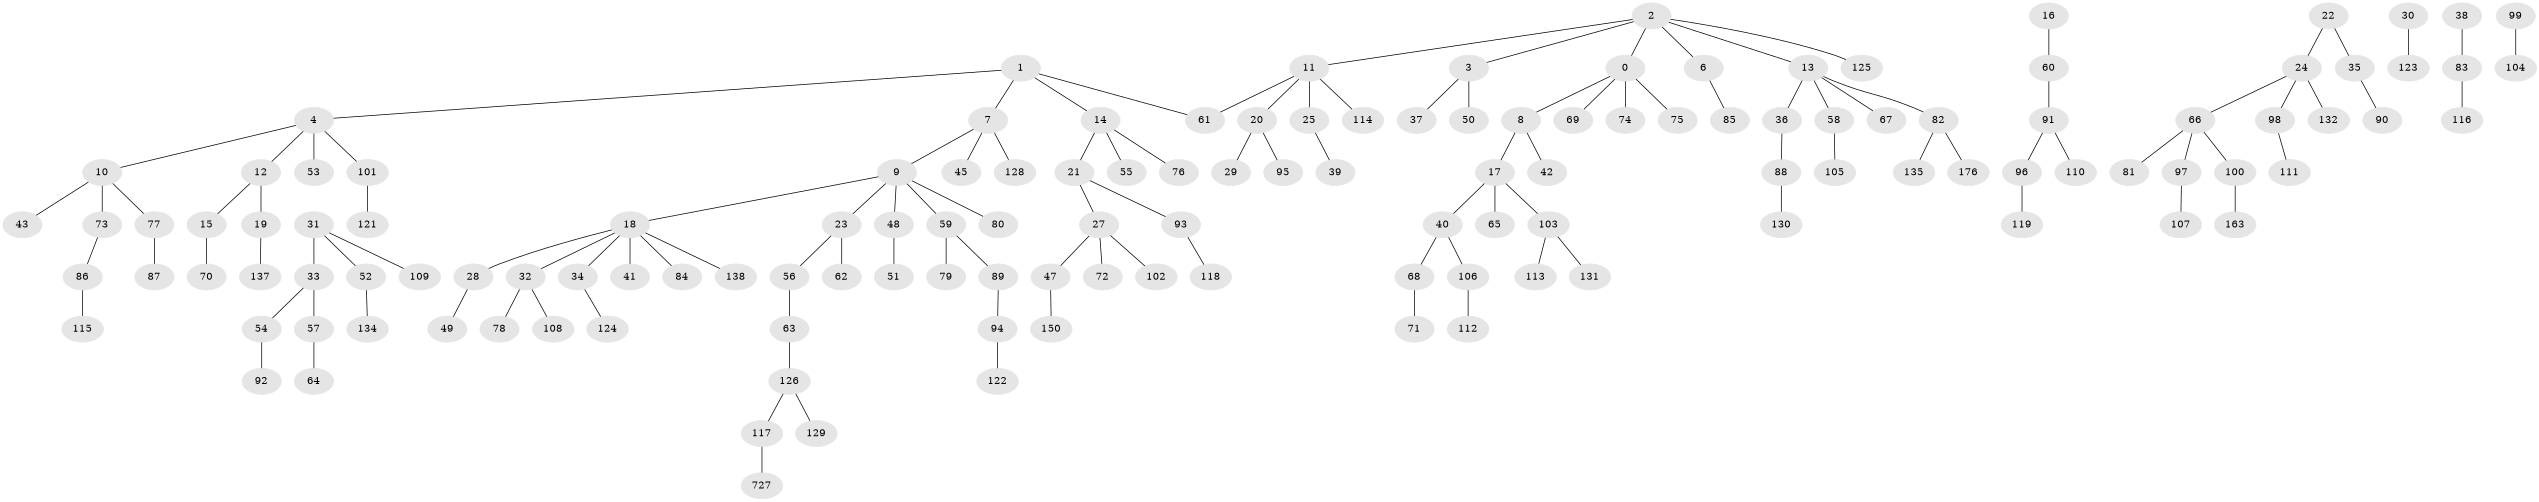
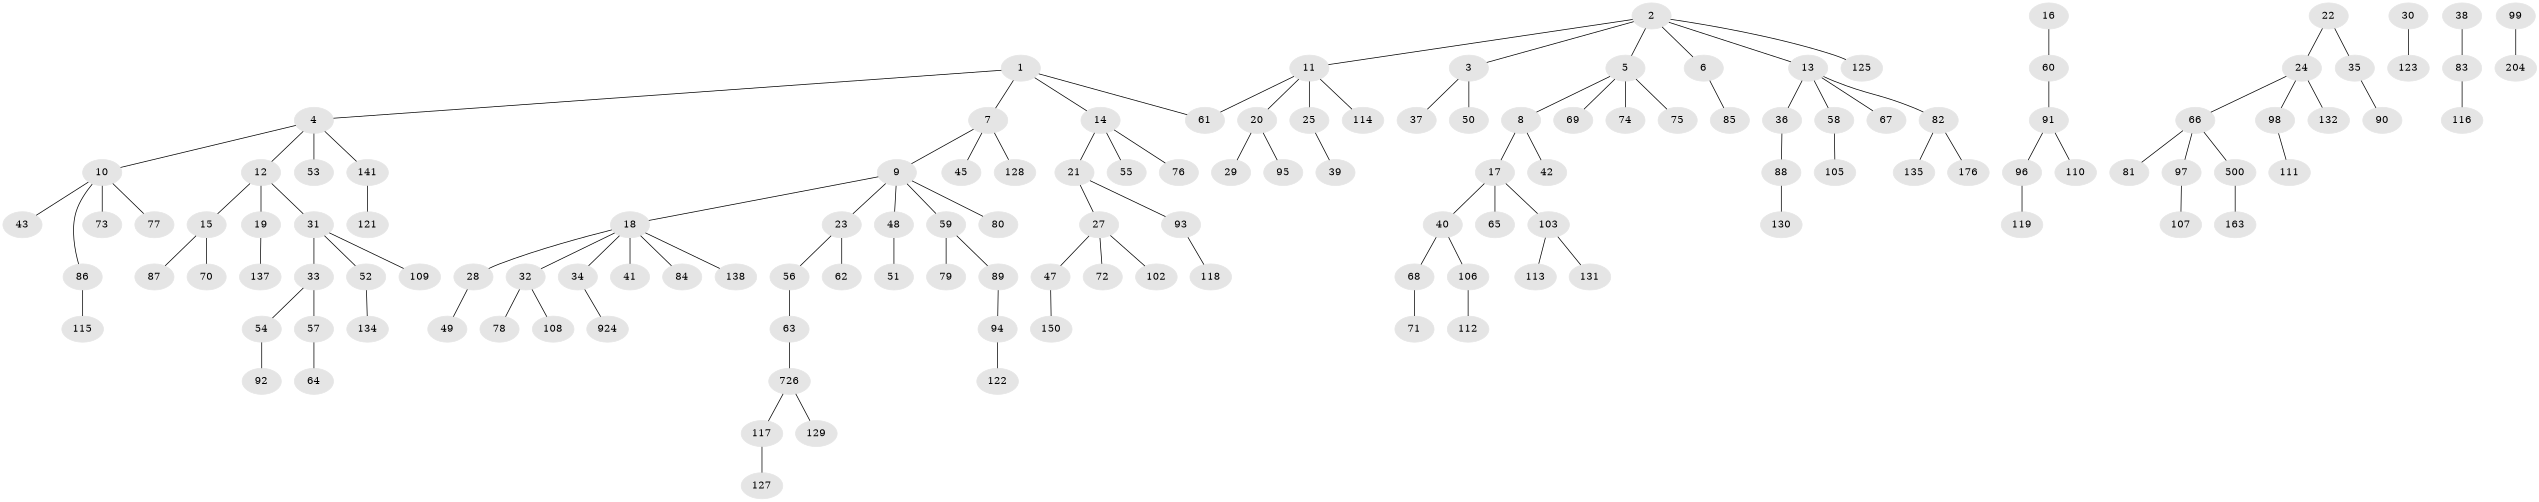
node "0": label "0" -> "5"
node "104": label "104" -> "204"
node "101": label "101" -> "141"
node "100": label "100" -> "500"
edge "12" -- "31": added
edge "73" -- "86": now "10" -- "86"
edge "77" -- "87": now "15" -- "87"
node "124": label "124" -> "924"
node "126": label "126" -> "726"
node "727": label "727" -> "127"
